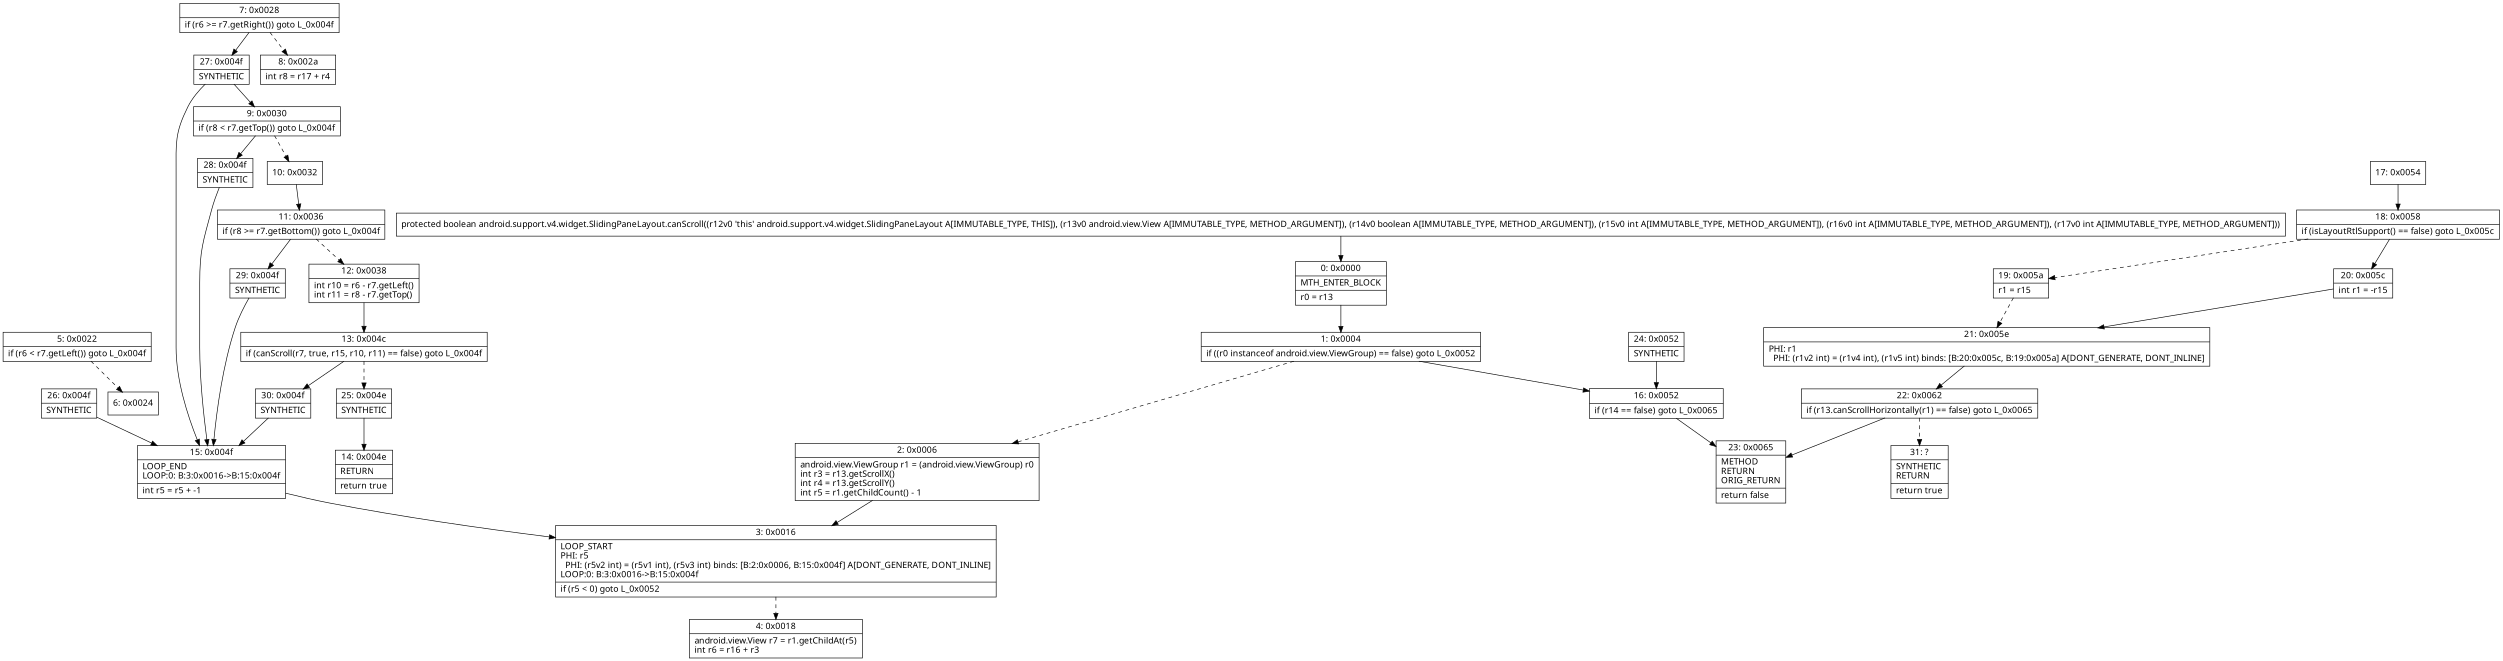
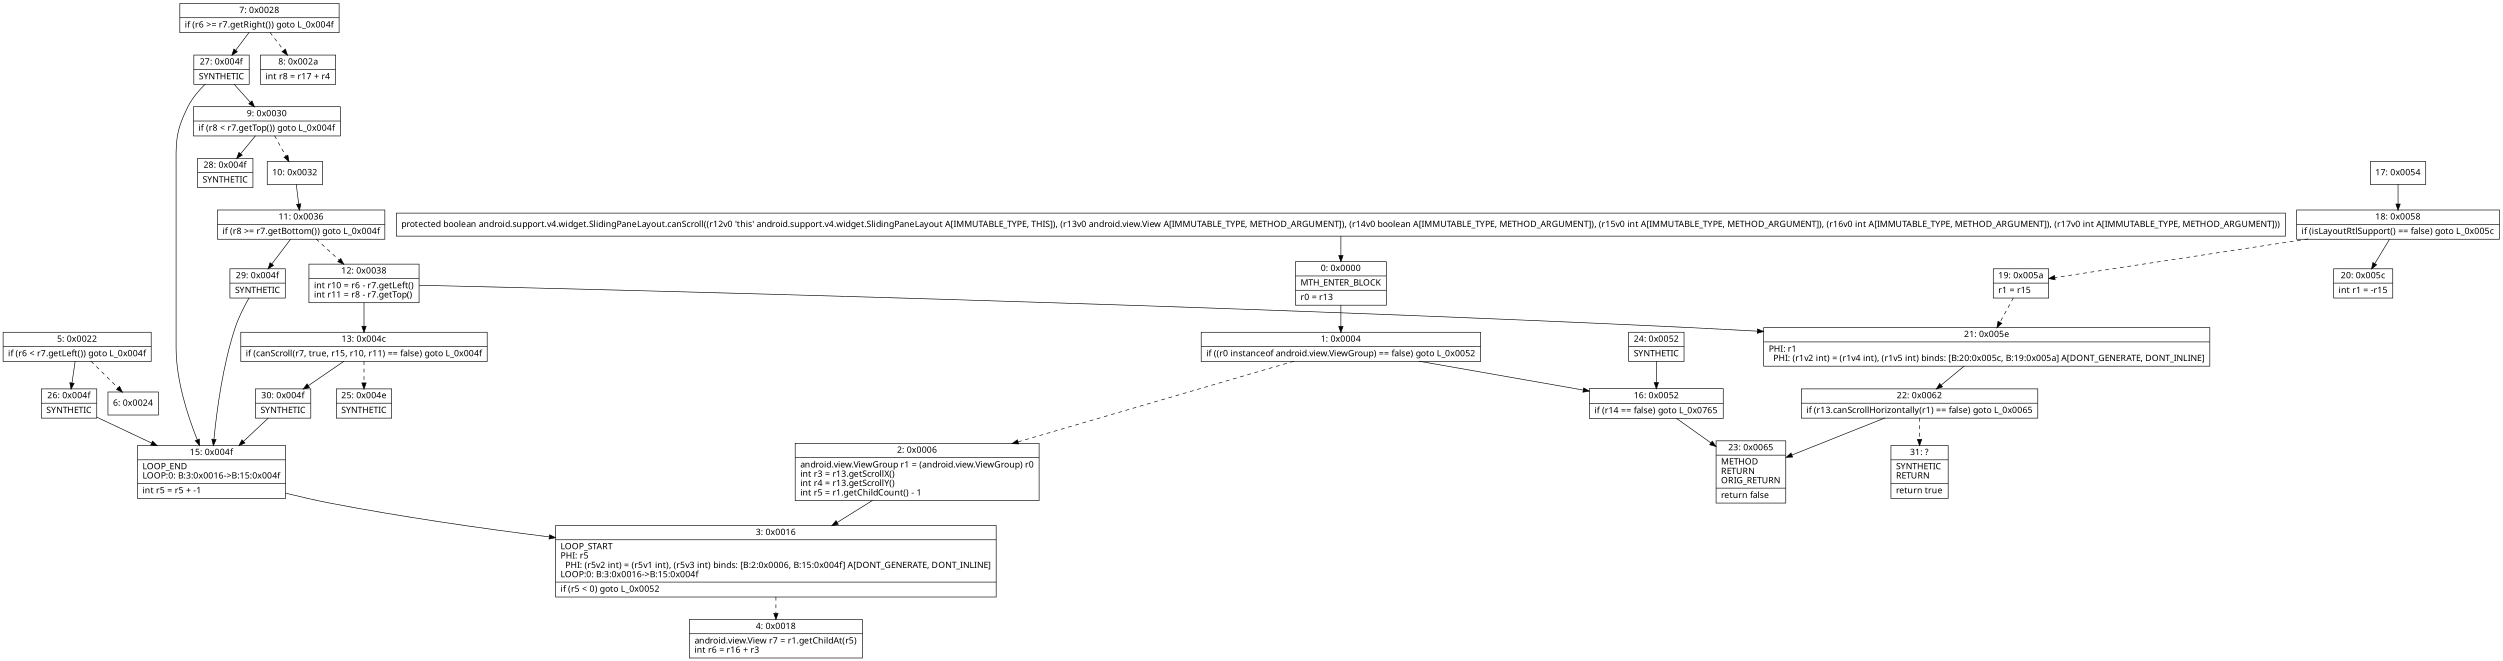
edge "20: 0x005c" -> "21: 0x005e": now "12: 0x0038" -> "21: 0x005e"
edge "28: 0x004f" -> "15: 0x004f": removed
edge "5: 0x0022" -> "26: 0x004f": added
node "16: 0x0052": text "if (r14 == false) goto L_0x0065" -> "if (r14 == false) goto L_0x0765"
node "14: 0x004e": removed
